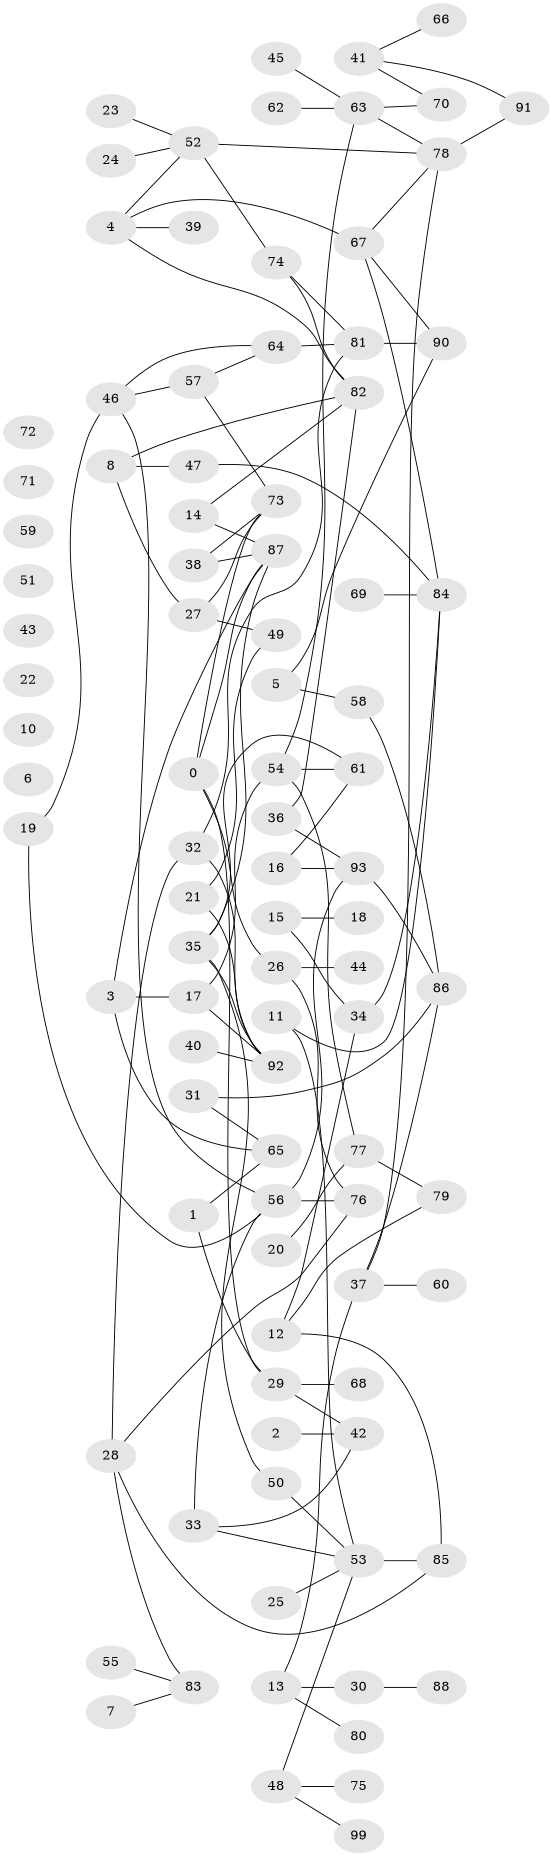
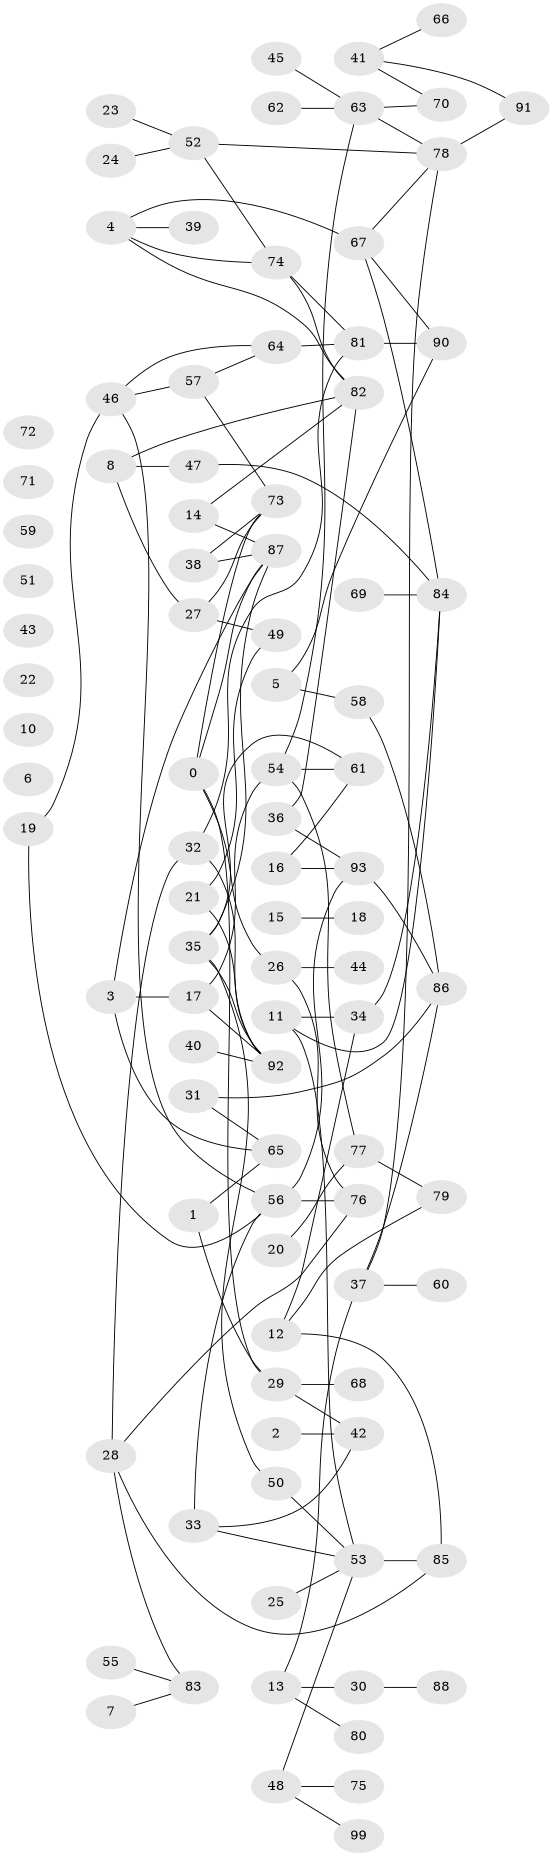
edge "52" -- "4": now "74" -- "4"
edge "15" -- "34": now "11" -- "34"
